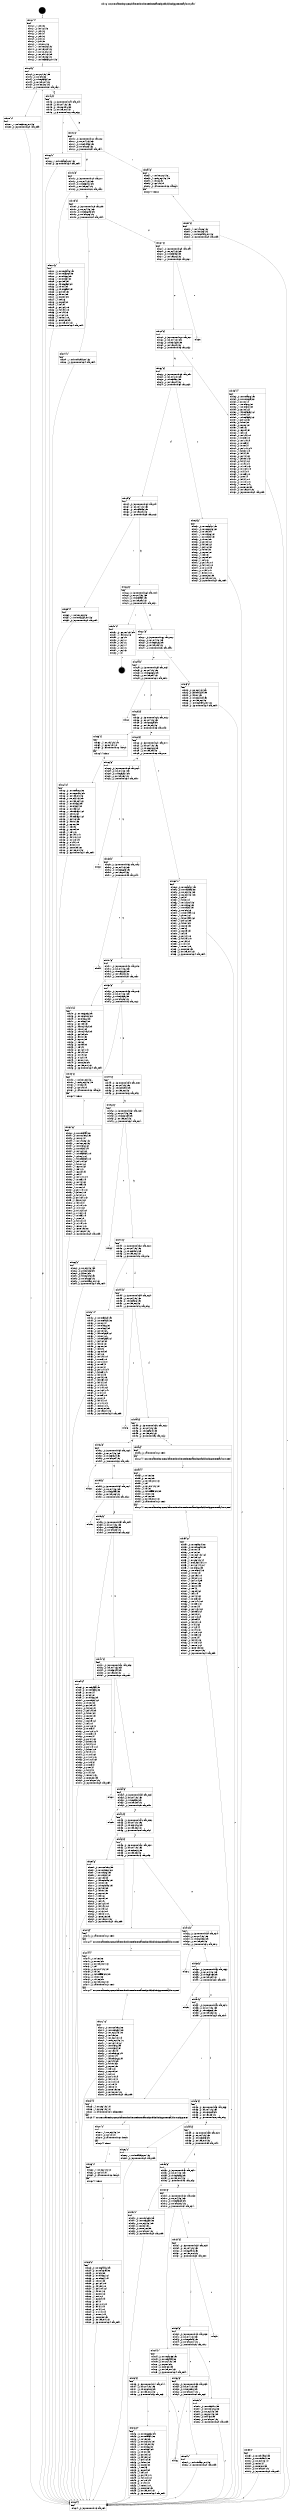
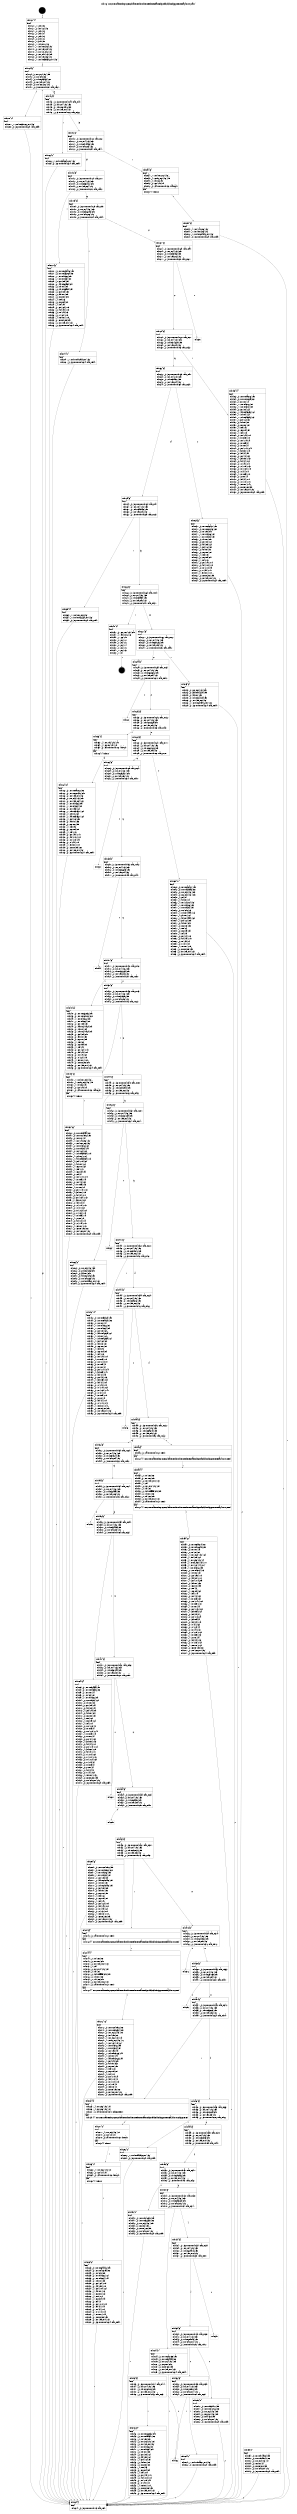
node "0x40251c": removed
node "0x401a43 [25]": removed
